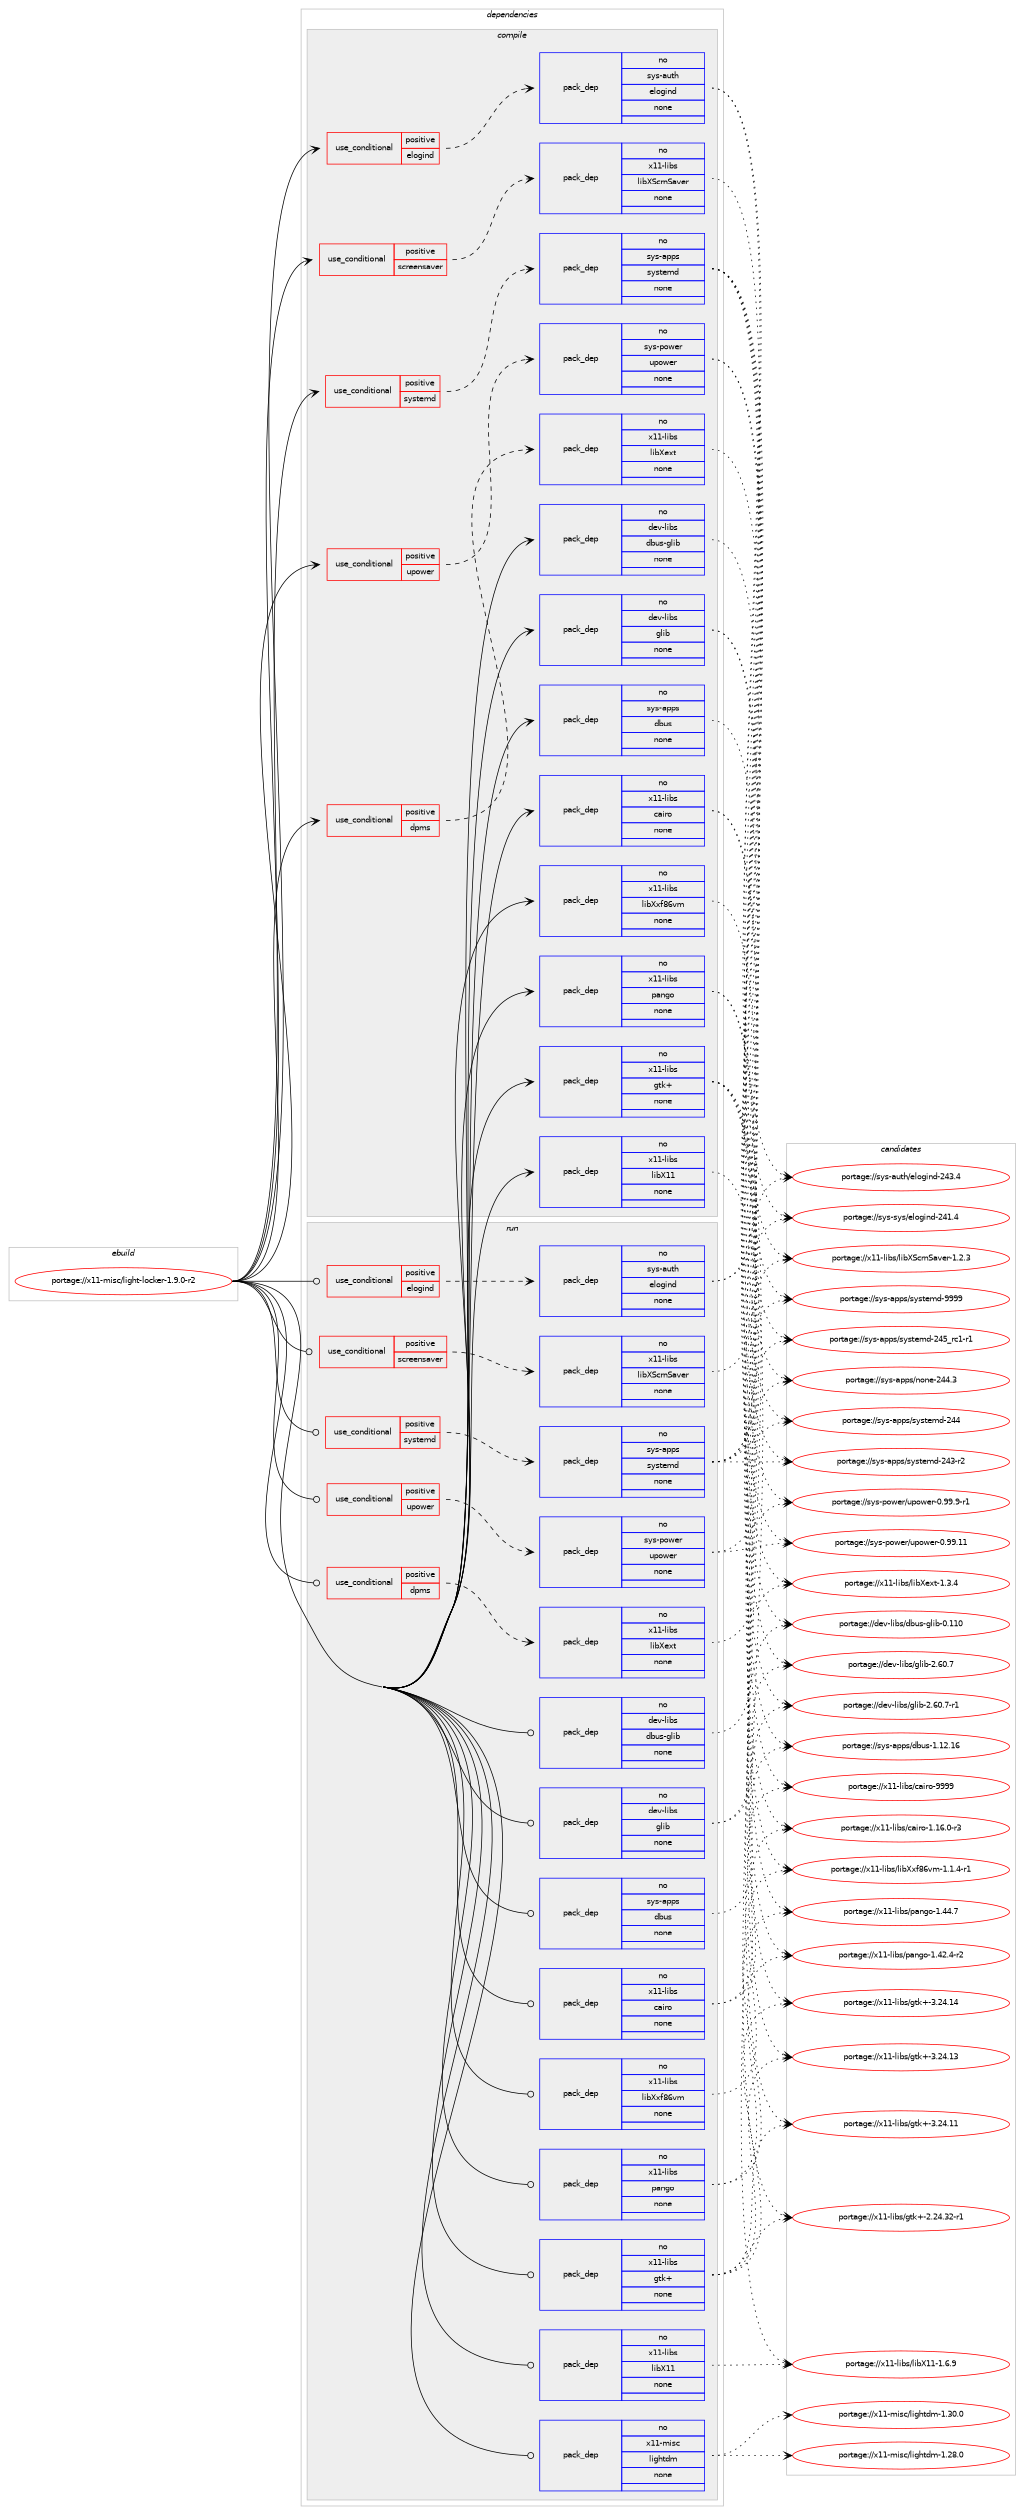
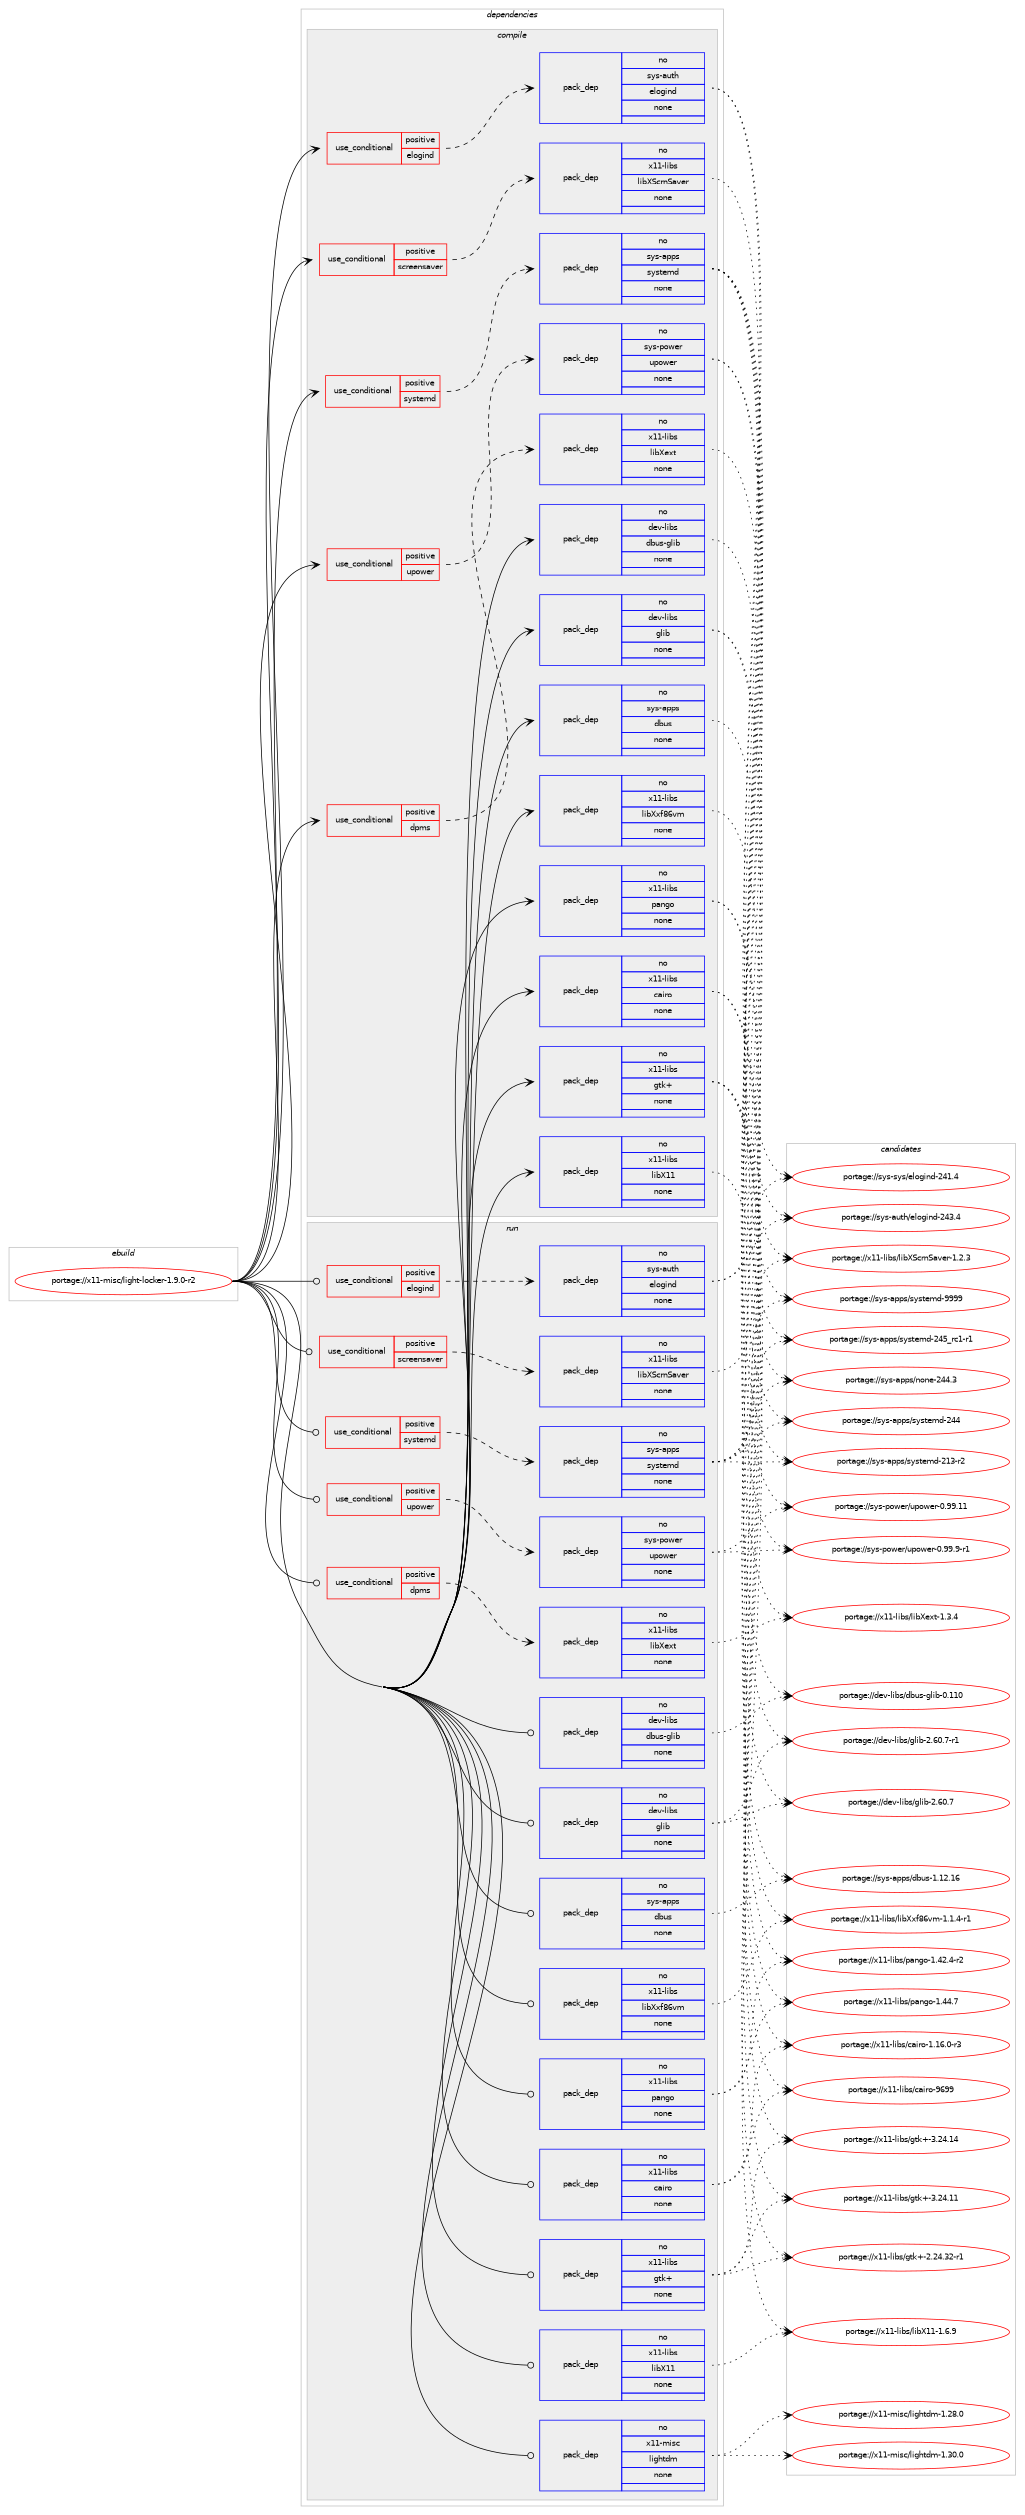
node "portage://sys-apps/systemd-243-r2": label "portage://sys-apps/systemd-243-r2" -> "portage://sys-apps/systemd-213-r2"
node "portage://x11-libs/cairo-9999": label "portage://x11-libs/cairo-9999" -> "portage://x11-libs/cairo-9699"
node "portage://x11-libs/gtk+-3.24.13": removed
